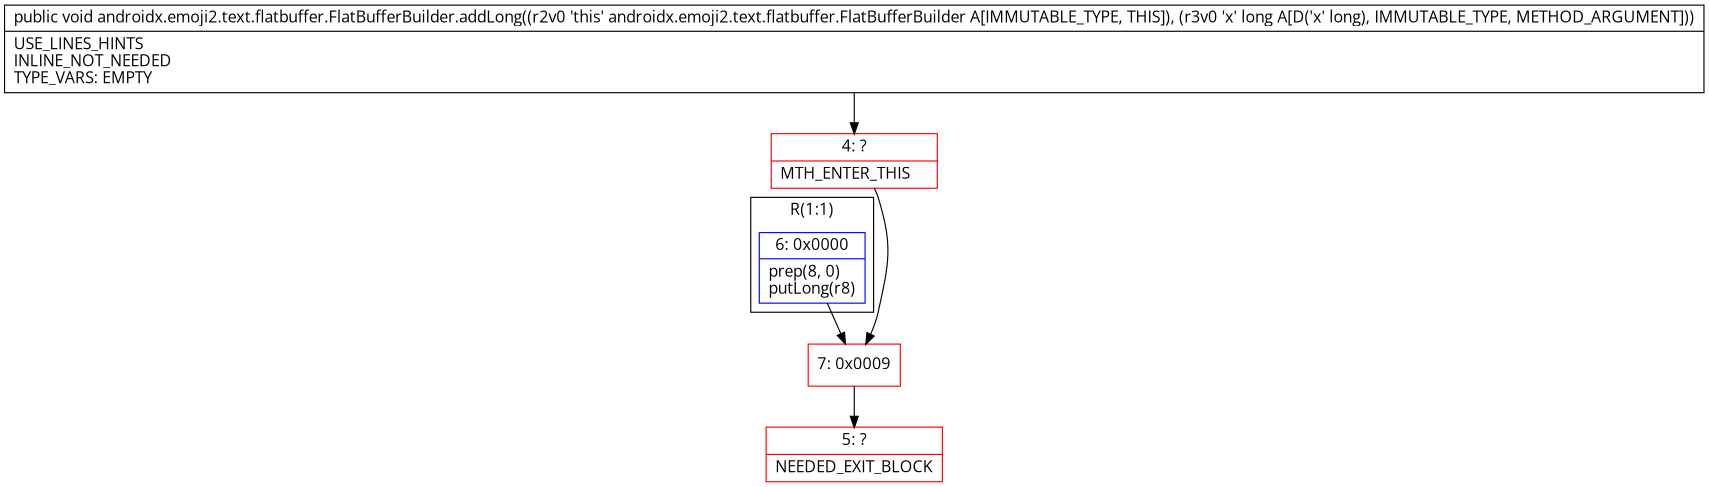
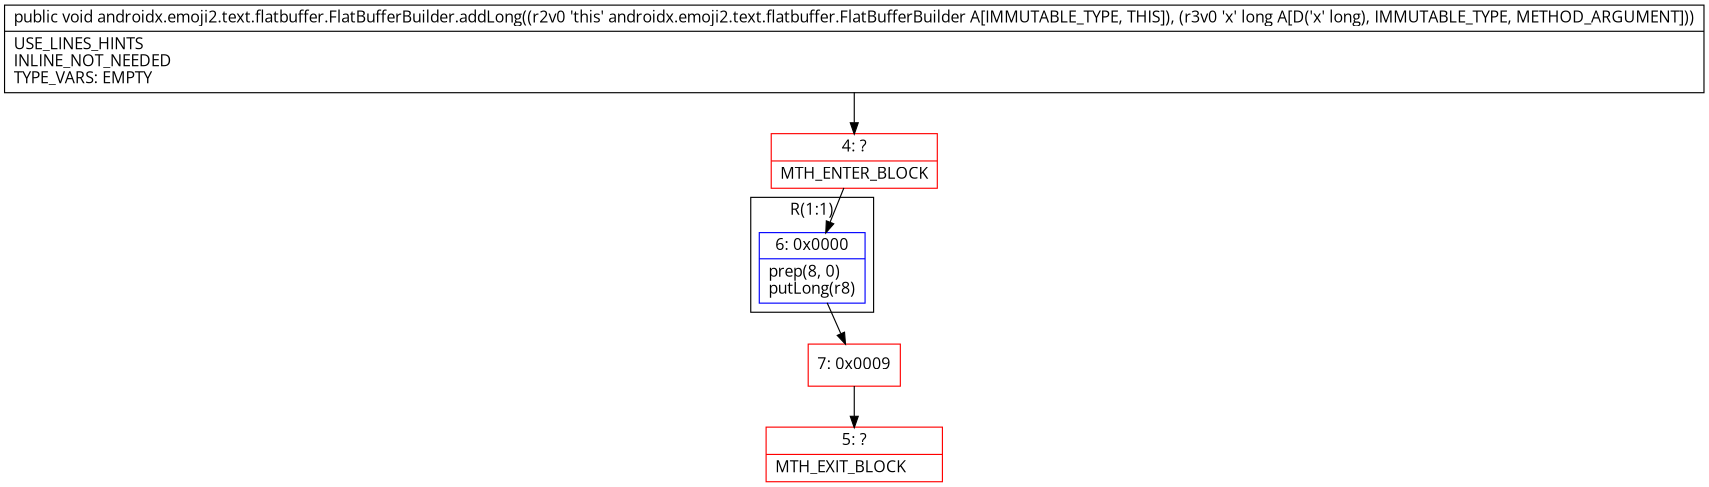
node "4: ?": text "MTH_ENTER_THIS" -> "MTH_ENTER_BLOCK"
edge "4: ?" -> "7: 0x0009": now "4: ?" -> "6: 0x0000"
node "5: ?": text "NEEDED_EXIT_BLOCK" -> "MTH_EXIT_BLOCK"
